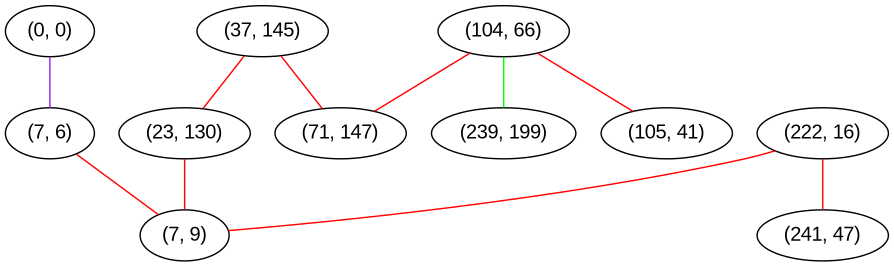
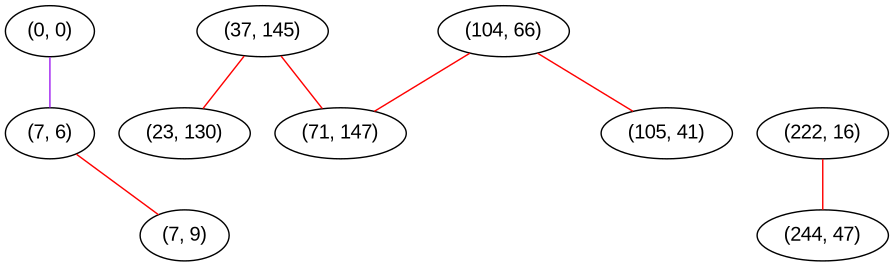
node "(239, 199)": removed
edge "(23, 130)" -- "(7, 9)": removed
edge "(222, 16)" -- "(7, 9)": removed
node "(241, 47)": label "(241, 47)" -> "(244, 47)"
